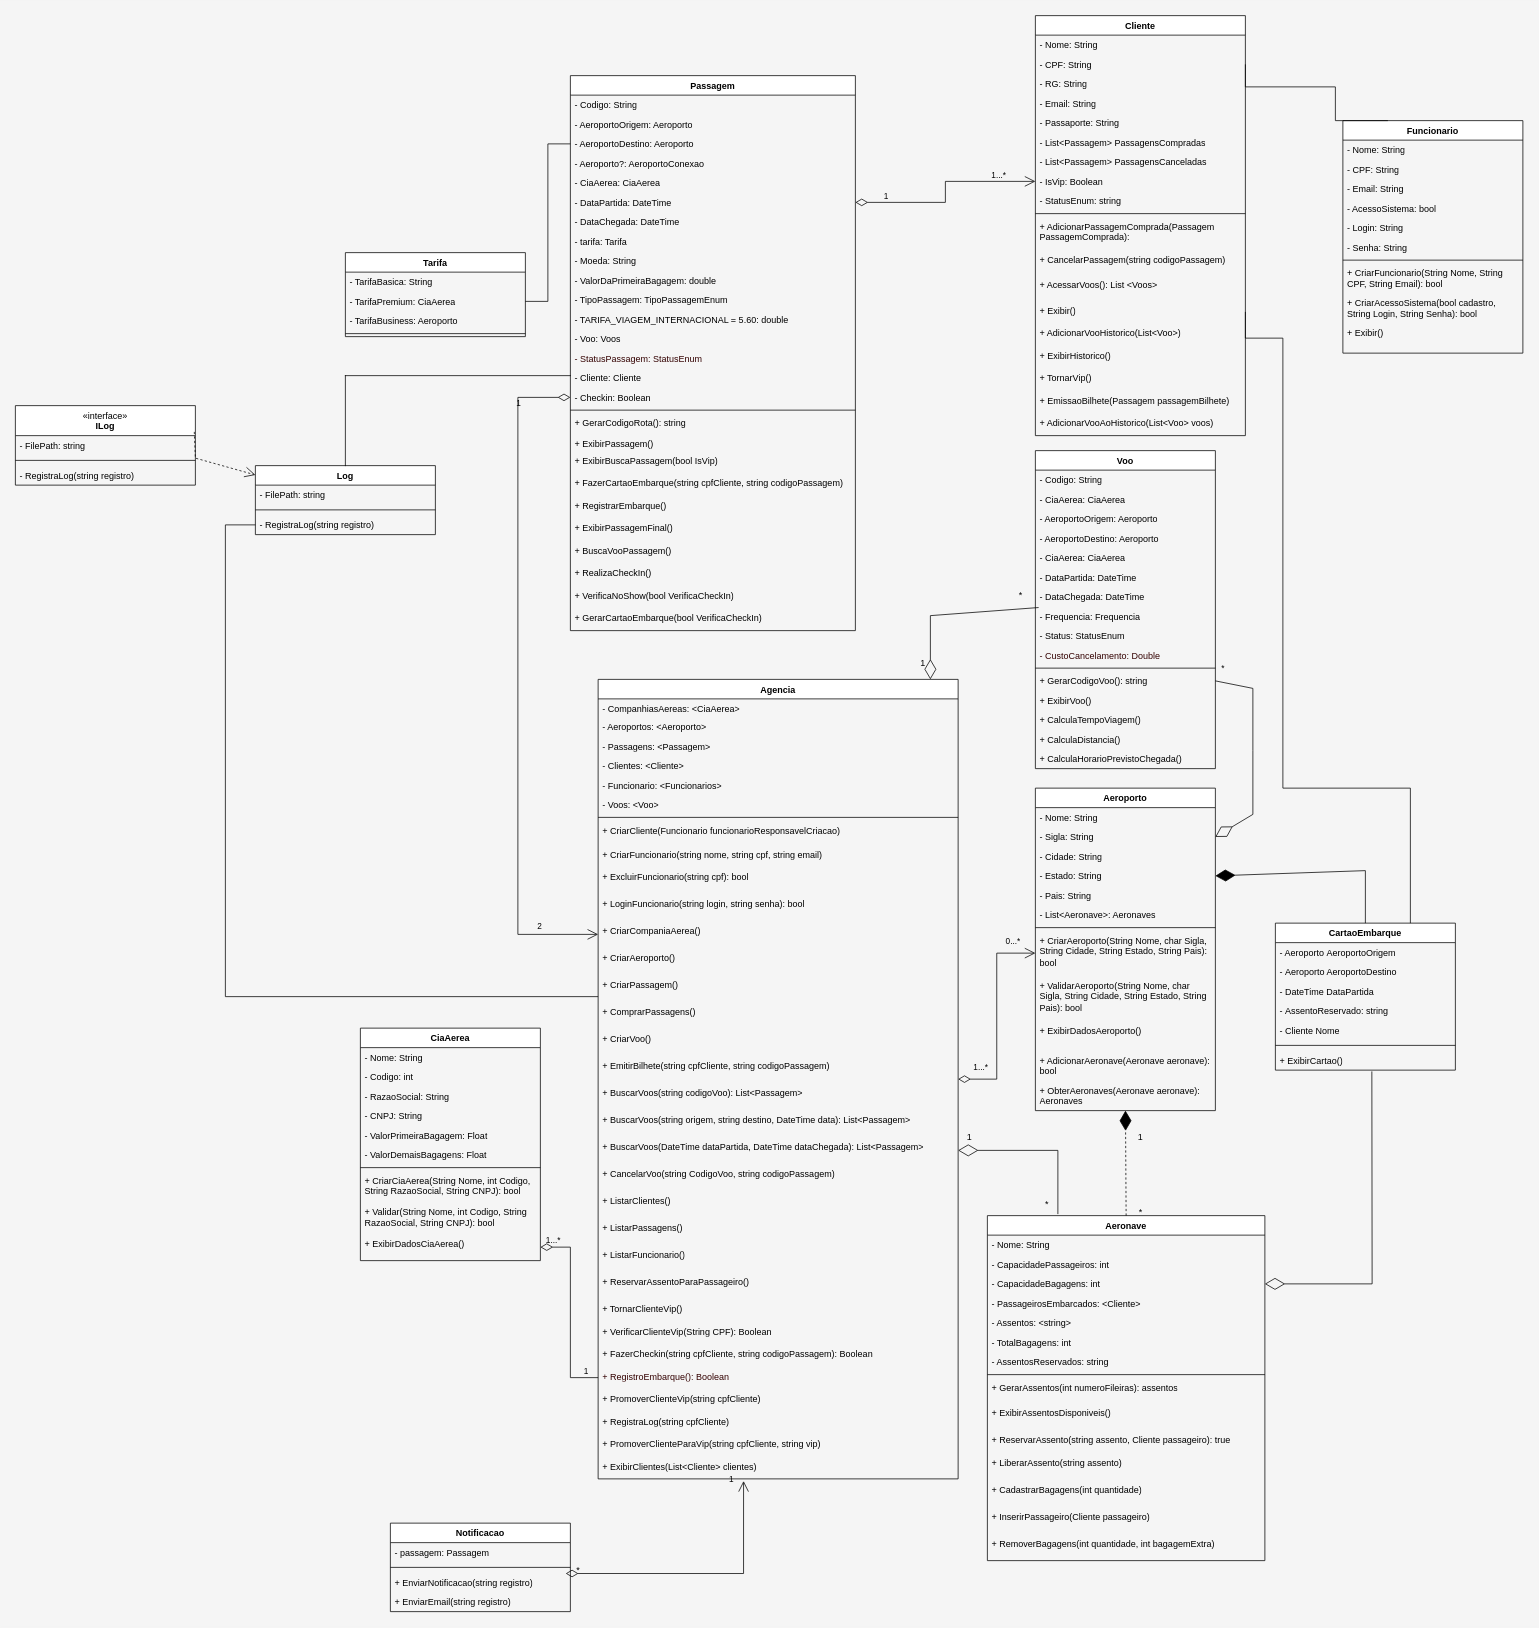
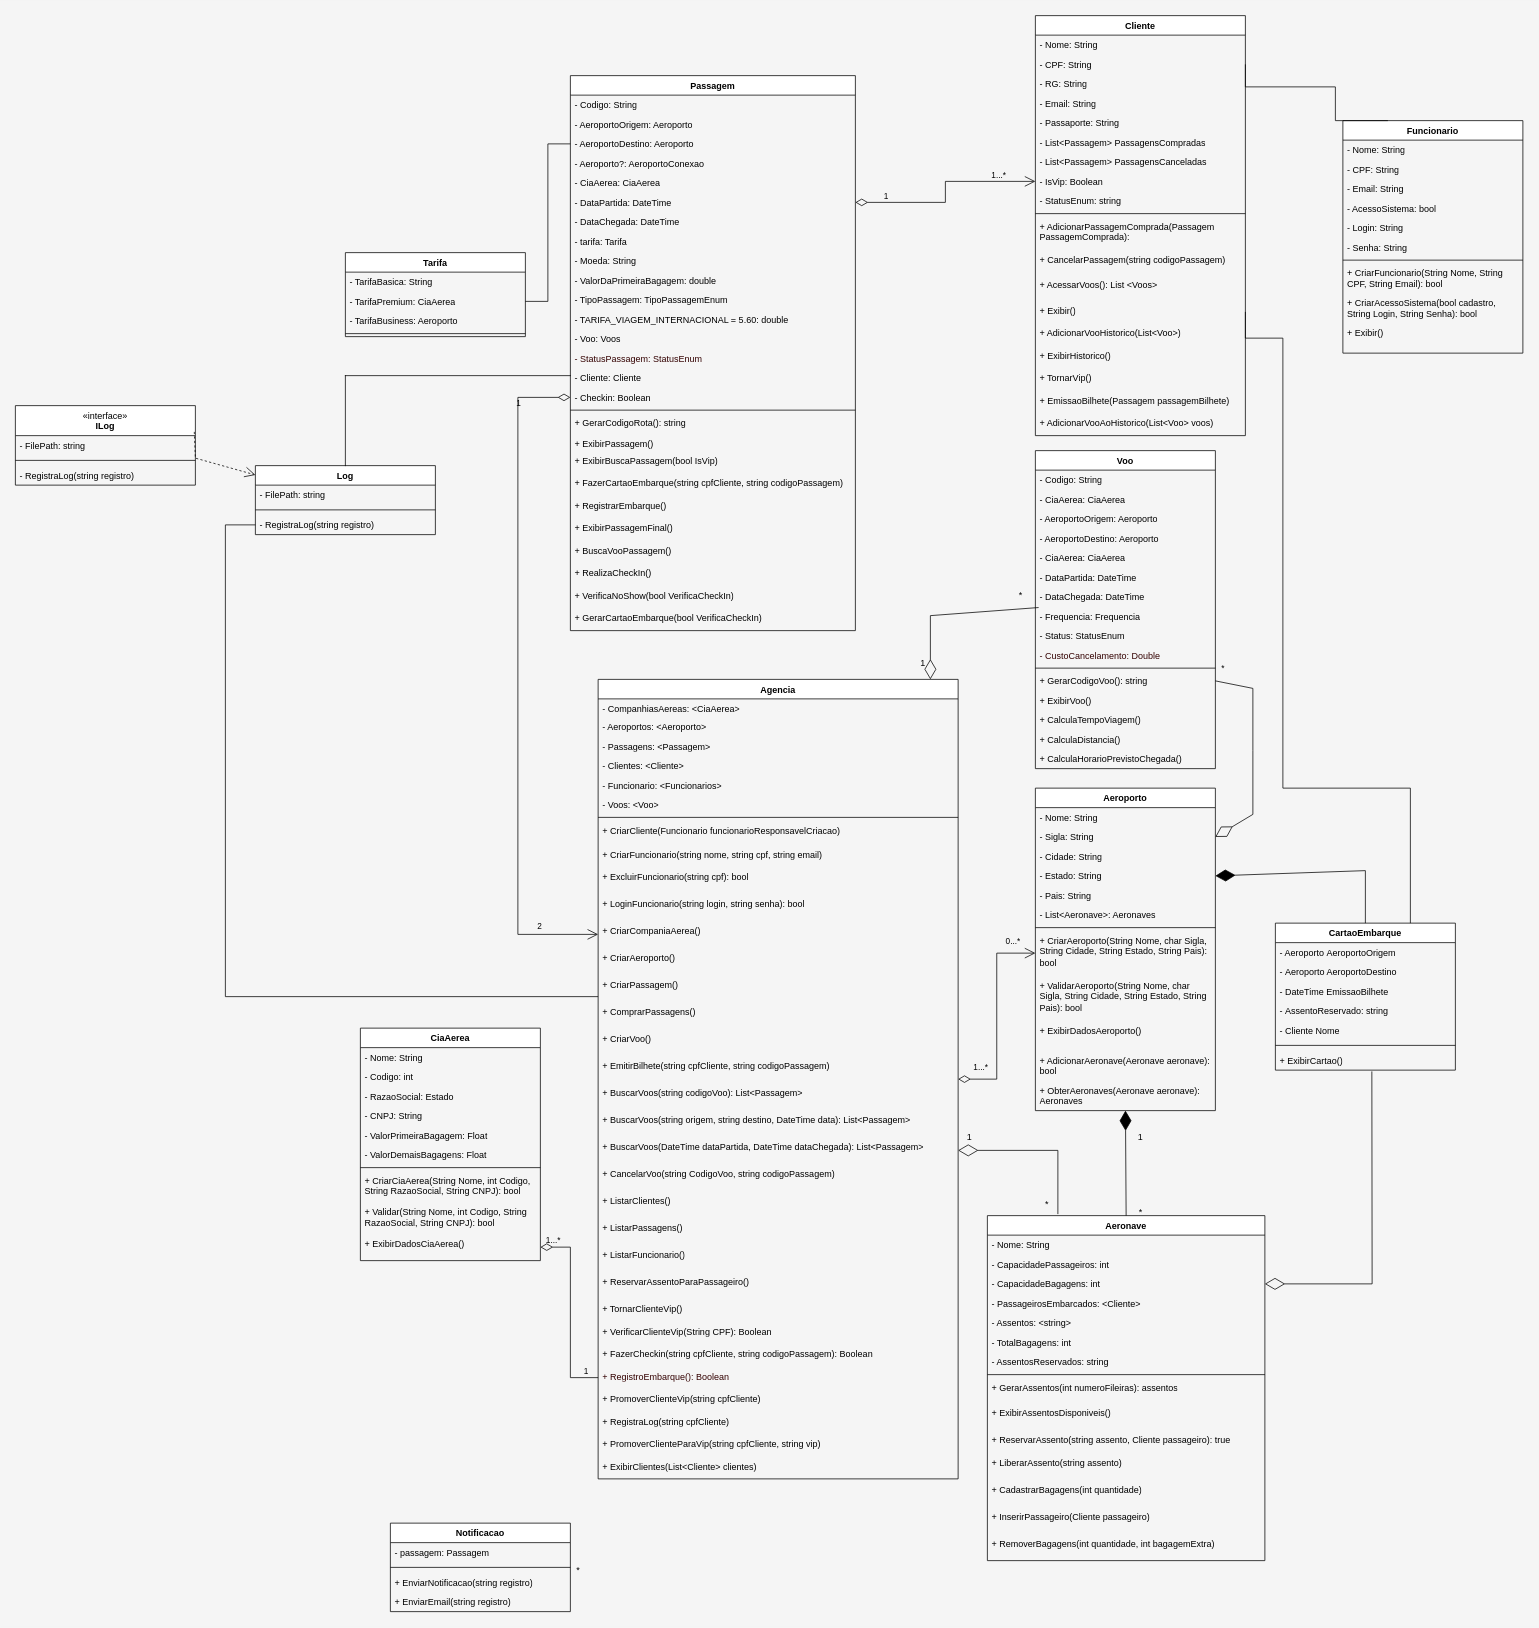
node "- DateTime DataPartida": label "- DateTime DataPartida" -> "- DateTime EmissaoBilhete"
node "- RazaoSocial: String": label "- RazaoSocial: String" -> "- RazaoSocial: Estado"
edge "Aeronave" -> "+ ObterAeronaves(Aeronave aeronave): Aeronaves": style dashed -> solid
edge "+ ExibirClientes(List<Cliente> clientes)" -- "+ EnviarNotificacao(string registro)": removed, label "1"
